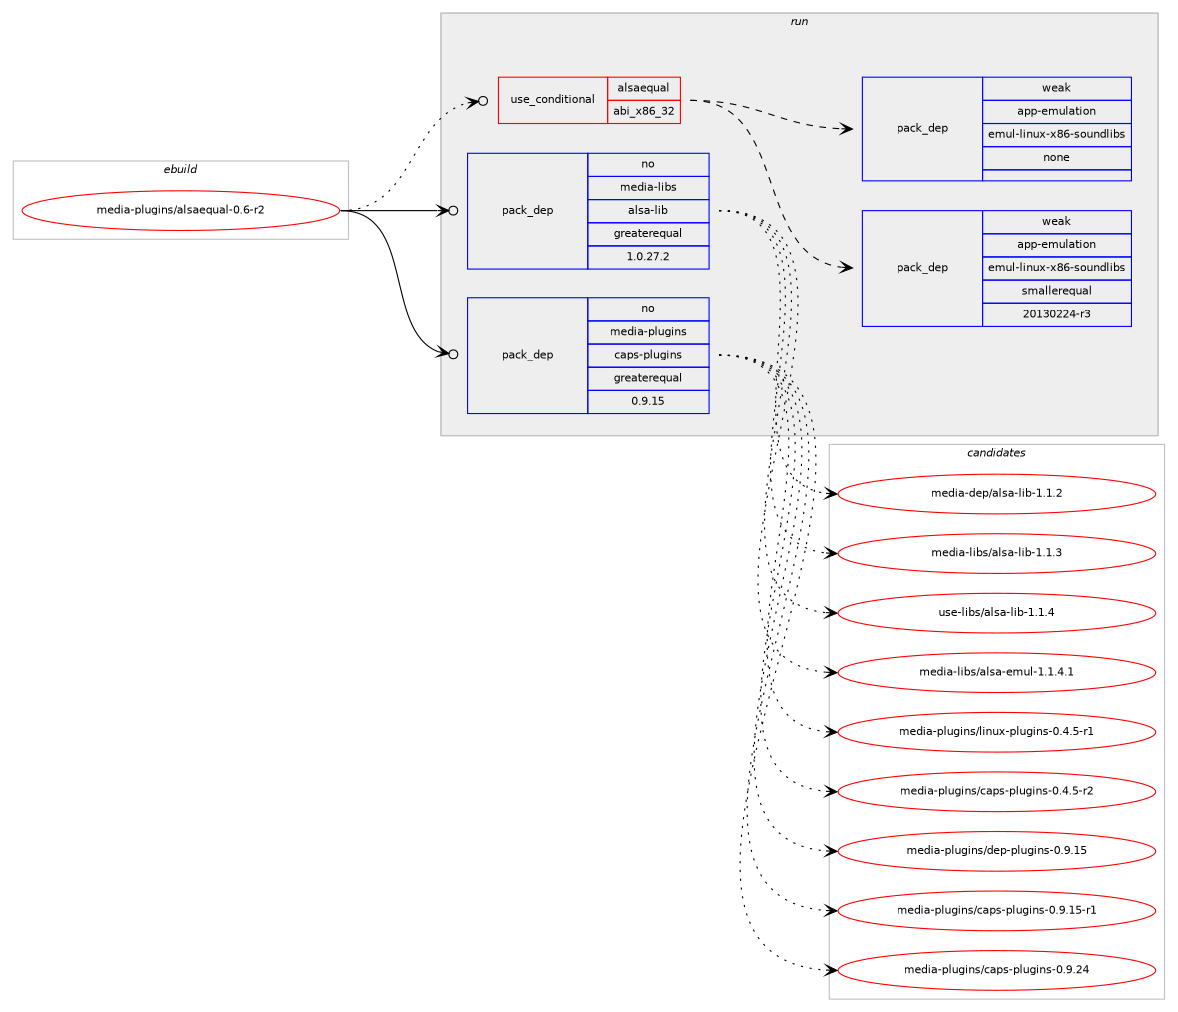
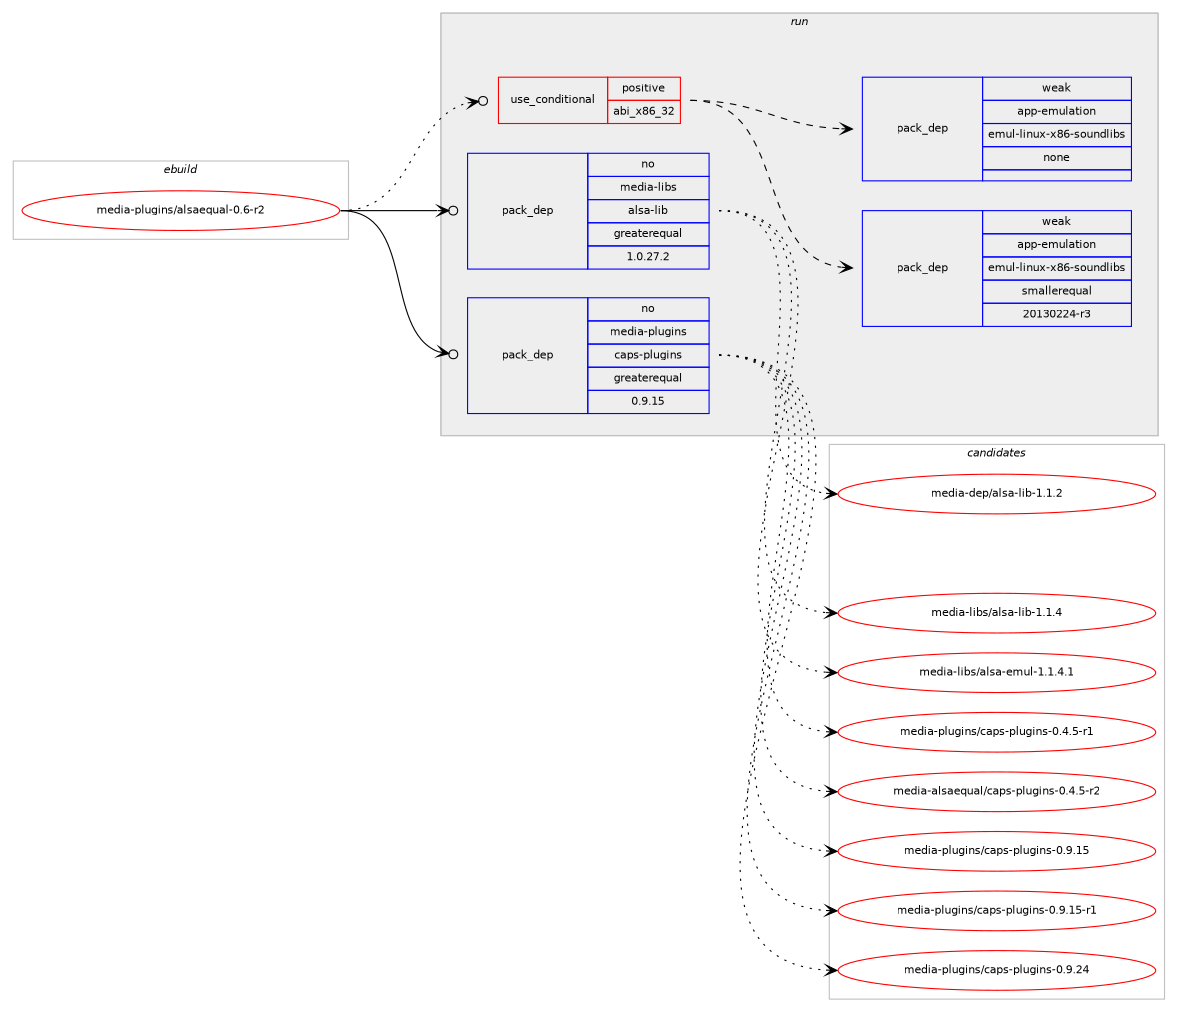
node "use_conditional": text "alsaequal" -> "positive"
node "media-libs/alsa-lib-1.1.3": removed
node "use-libs/alsa-lib-1.1.4": label "use-libs/alsa-lib-1.1.4" -> "media-libs/alsa-lib-1.1.4"
node "media-plugins/linux-plugins-0.4.5-r1": label "media-plugins/linux-plugins-0.4.5-r1" -> "media-plugins/caps-plugins-0.4.5-r1"
node "media-plugins/caps-plugins-0.4.5-r2": label "media-plugins/caps-plugins-0.4.5-r2" -> "media-alsaequal/caps-plugins-0.4.5-r2"
node "media-plugins/dep-plugins-0.9.15": label "media-plugins/dep-plugins-0.9.15" -> "media-plugins/caps-plugins-0.9.15"
